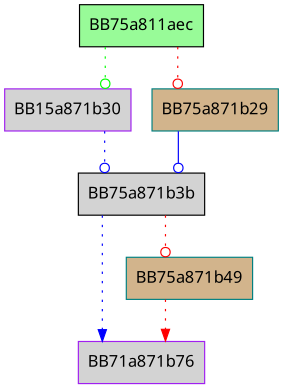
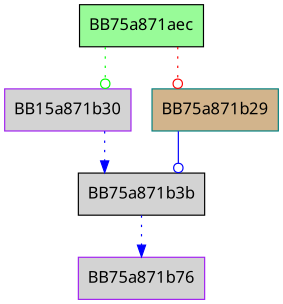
node "BB75a811aec": label "BB75a811aec" -> "BB75a871aec"
edge "BB15a871b30" -> "BB75a871b3b": arrowhead odot -> normal
node "BB75a871b49": removed
node "BB71a871b76": label "BB71a871b76" -> "BB75a871b76"
